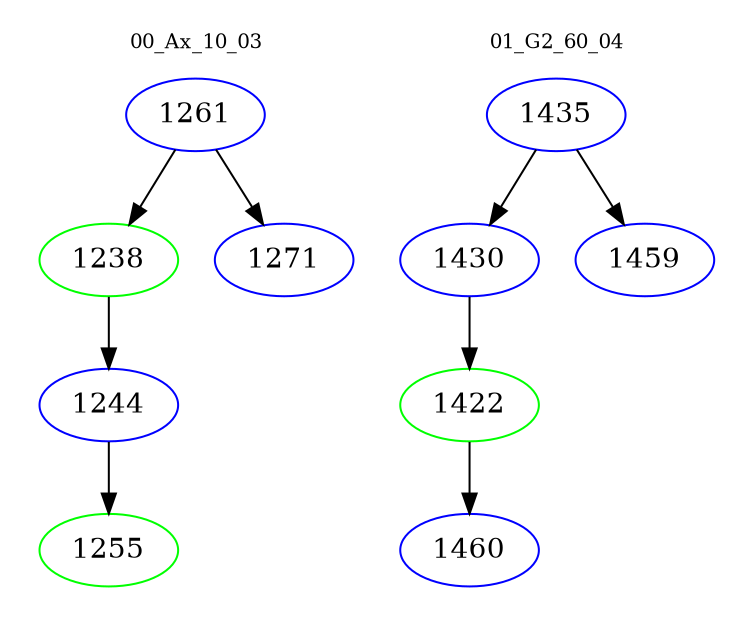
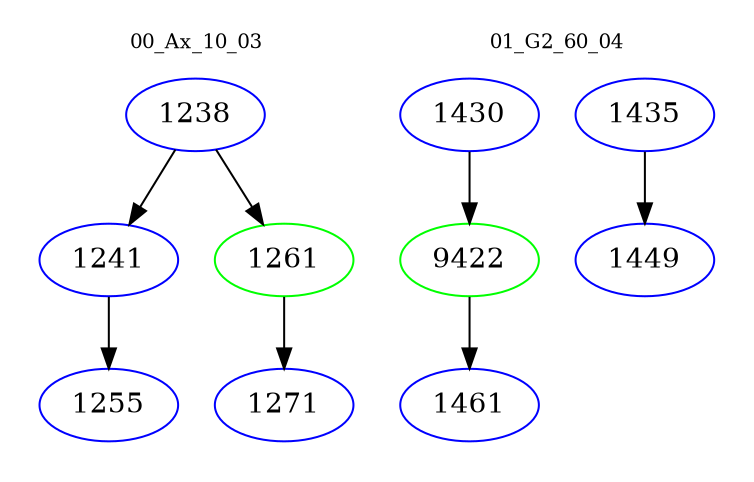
node "1261": color blue -> green
edge "1261" -> "1238": reversed
edge "1435" -> "1430": removed
node "1238": color green -> blue
node "1459": label "1459" -> "1449"
node "1244": label "1244" -> "1241"
node "1422": label "1422" -> "9422"
node "1255": color green -> blue
node "1460": label "1460" -> "1461"
